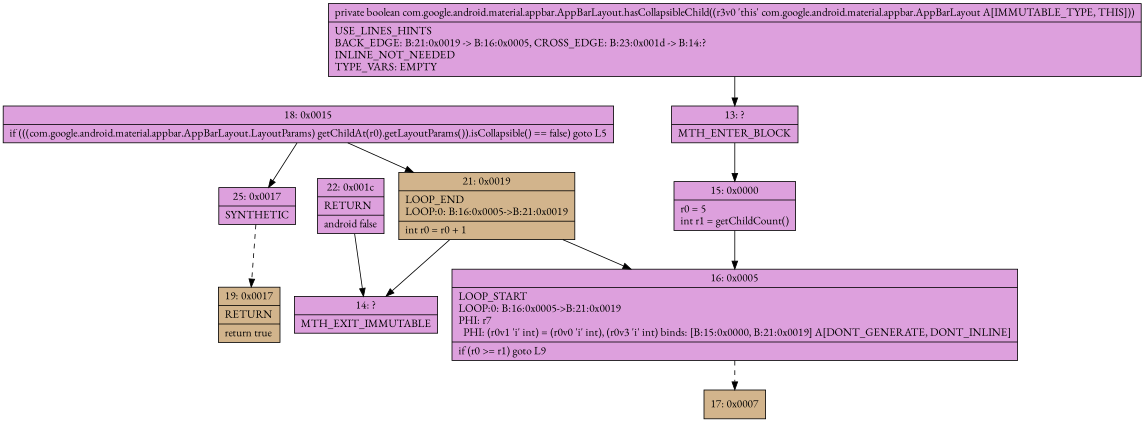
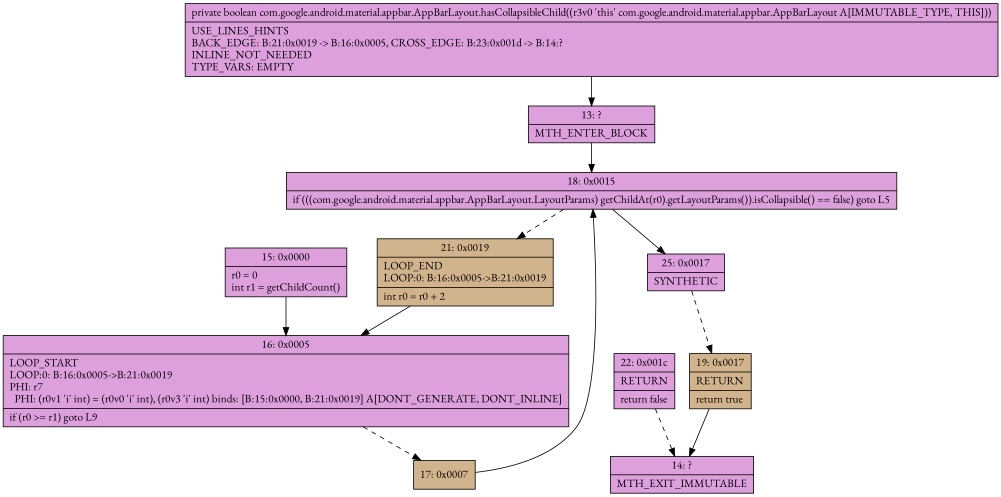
edge "18: 0x0015" -> "21: 0x0019": style solid -> dashed
edge "13: ?" -> "15: 0x0000": now "13: ?" -> "18: 0x0015"
node "15: 0x0000": text "r0 = 5" -> "r0 = 0"
node "22: 0x001c": text "android false" -> "return false"
node "21: 0x0019": text "int r0 = r0 + 1" -> "int r0 = r0 + 2"
edge "22: 0x001c" -> "14: ?": style solid -> dashed
edge "21: 0x0019" -> "14: ?": now "19: 0x0017" -> "14: ?"
edge "17: 0x0007" -> "18: 0x0015": added
